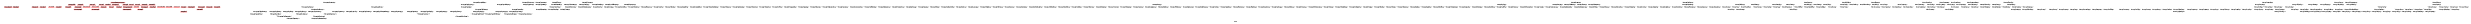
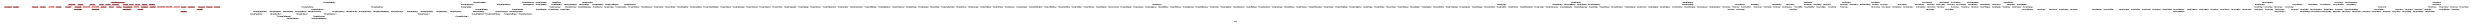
node "{lib/libLLVMObject.a(COFFObjectFile.cpp.o)}": added
node "{lib/libLLVMSupport.a(ARMBuildAttrs.cpp.o)}": removed
node "{lib/libLLVMSupport.a(ConvertUTFWrapper.cpp.o)}": removed
